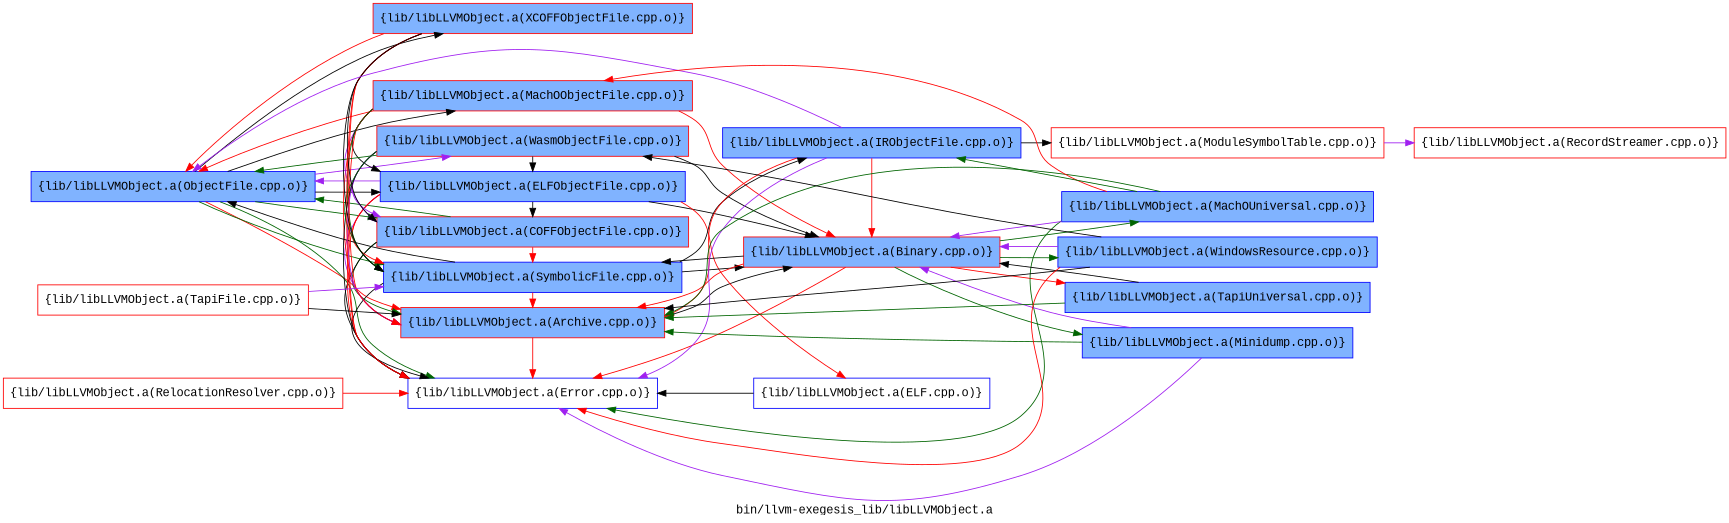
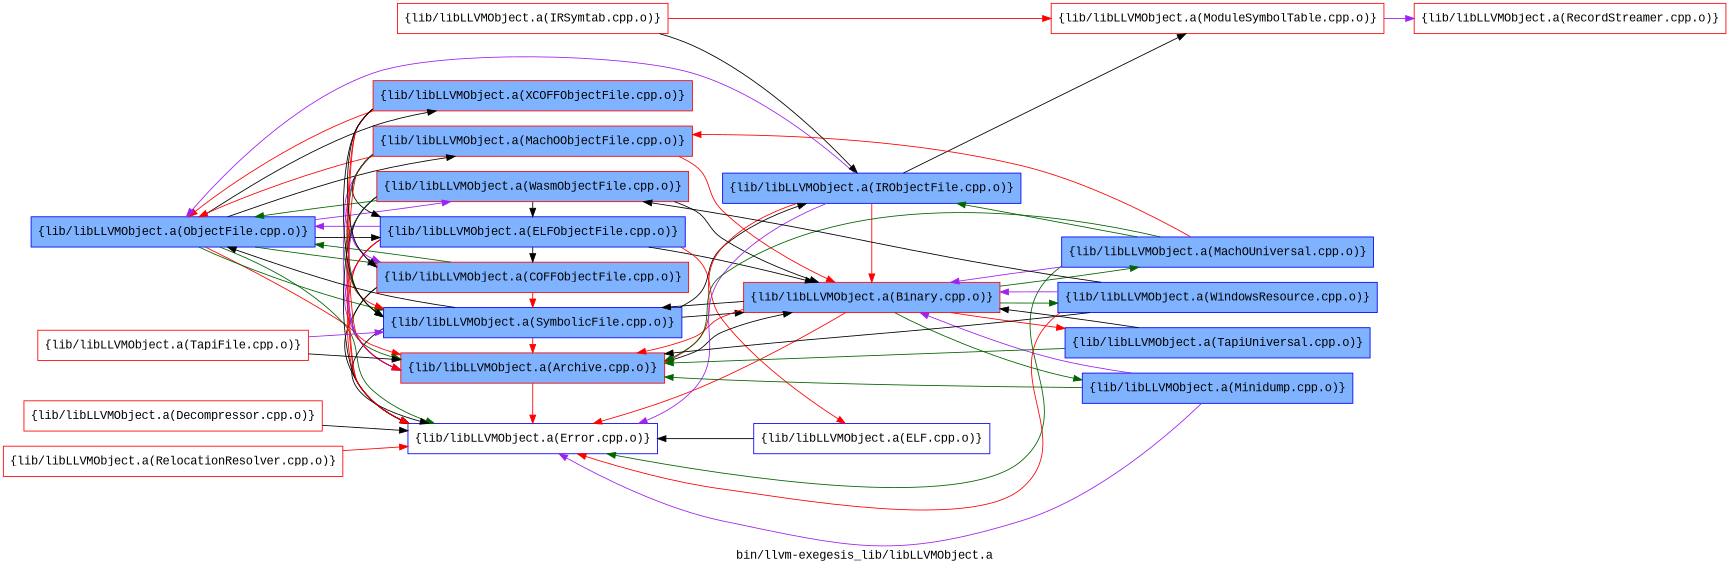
node "{lib/libLLVMObject.a(IRSymtab.cpp.o)}": added
edge "{lib/libLLVMObject.a(MachOObjectFile.cpp.o)}" -> "{lib/libLLVMObject.a(Archive.cpp.o)}": color red -> purple
node "{lib/libLLVMObject.a(Decompressor.cpp.o)}": added
